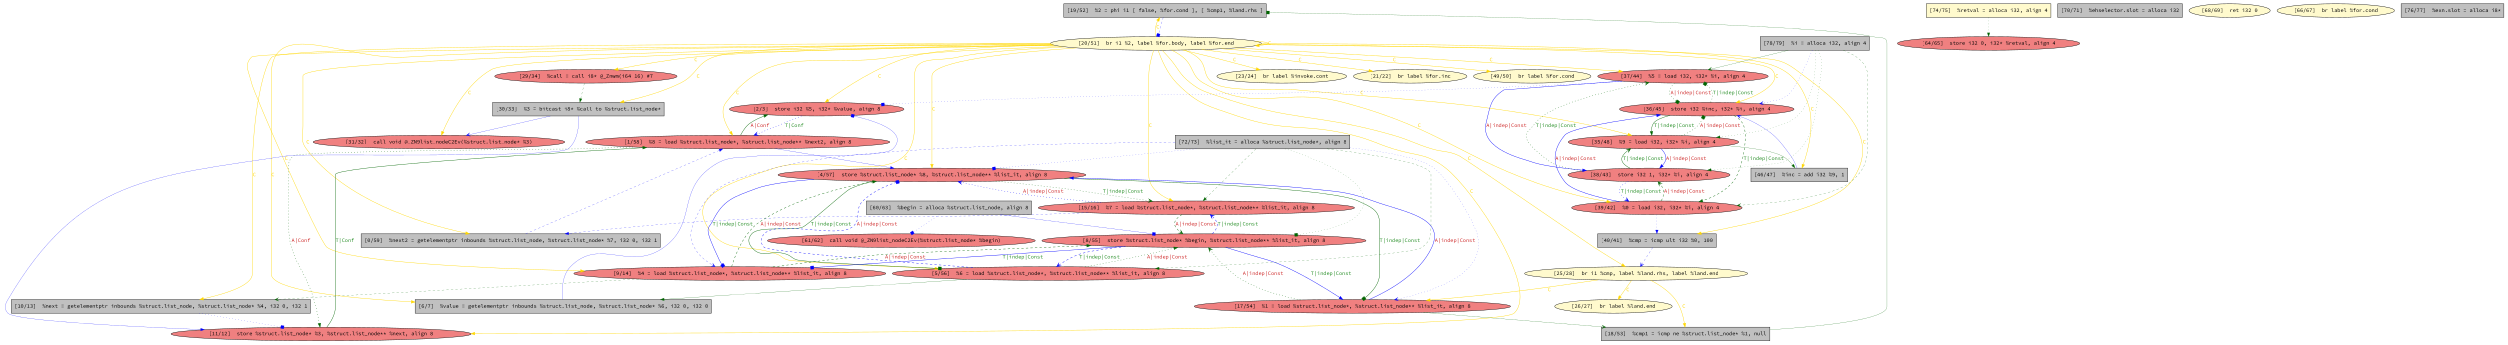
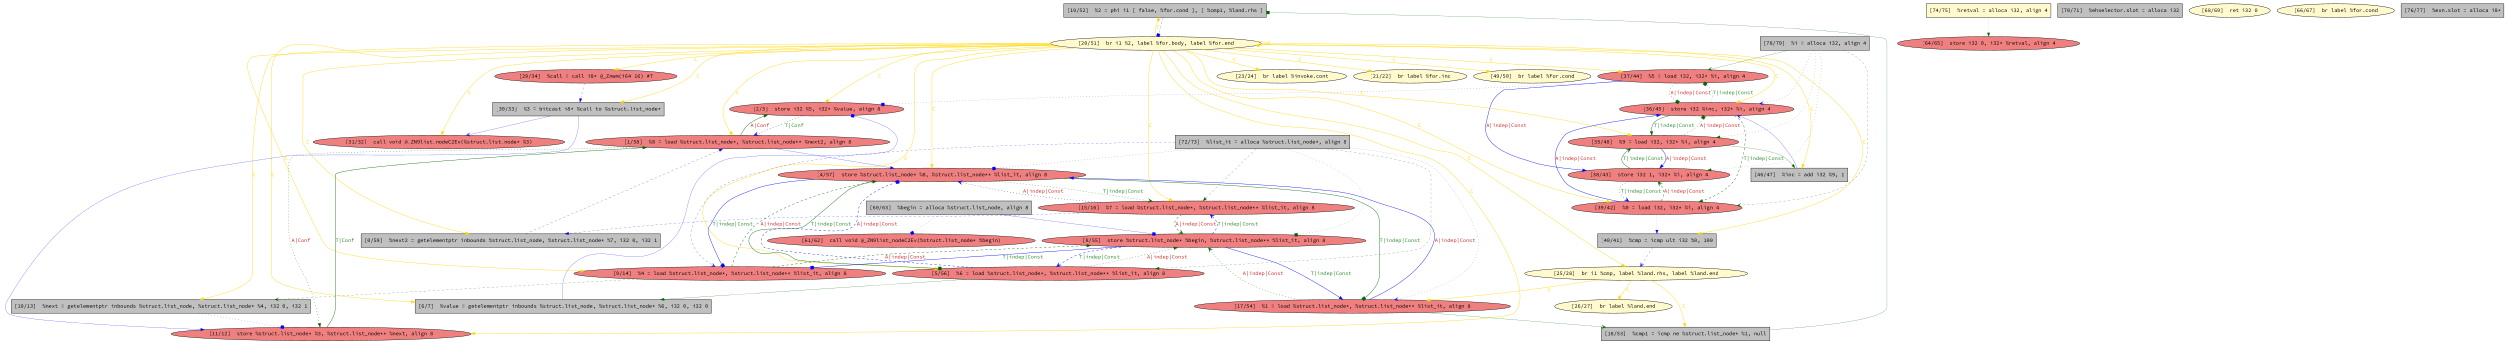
edge "[29/34]  %call = call i8* @_Znwm(i64 16) #7" -> "[30/33]  %3 = bitcast i8* %call to %struct.list_node*": color darkgreen -> blue
edge "[38/43]  store i32 1, i32* %i, align 4" -> "[37/44]  %5 = load i32, i32* %i, align 4": removed, label "T|indep|Const"
